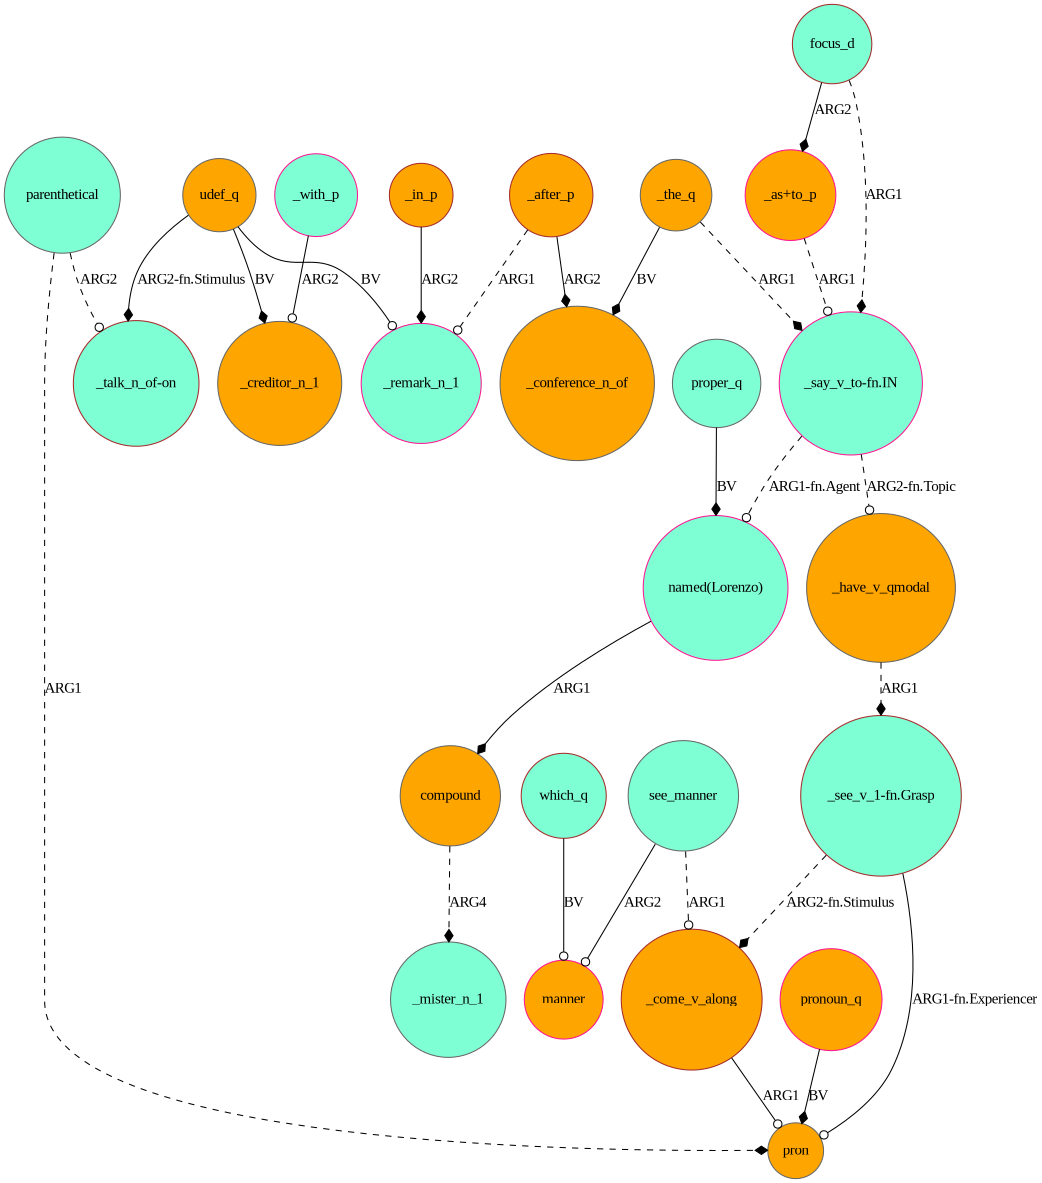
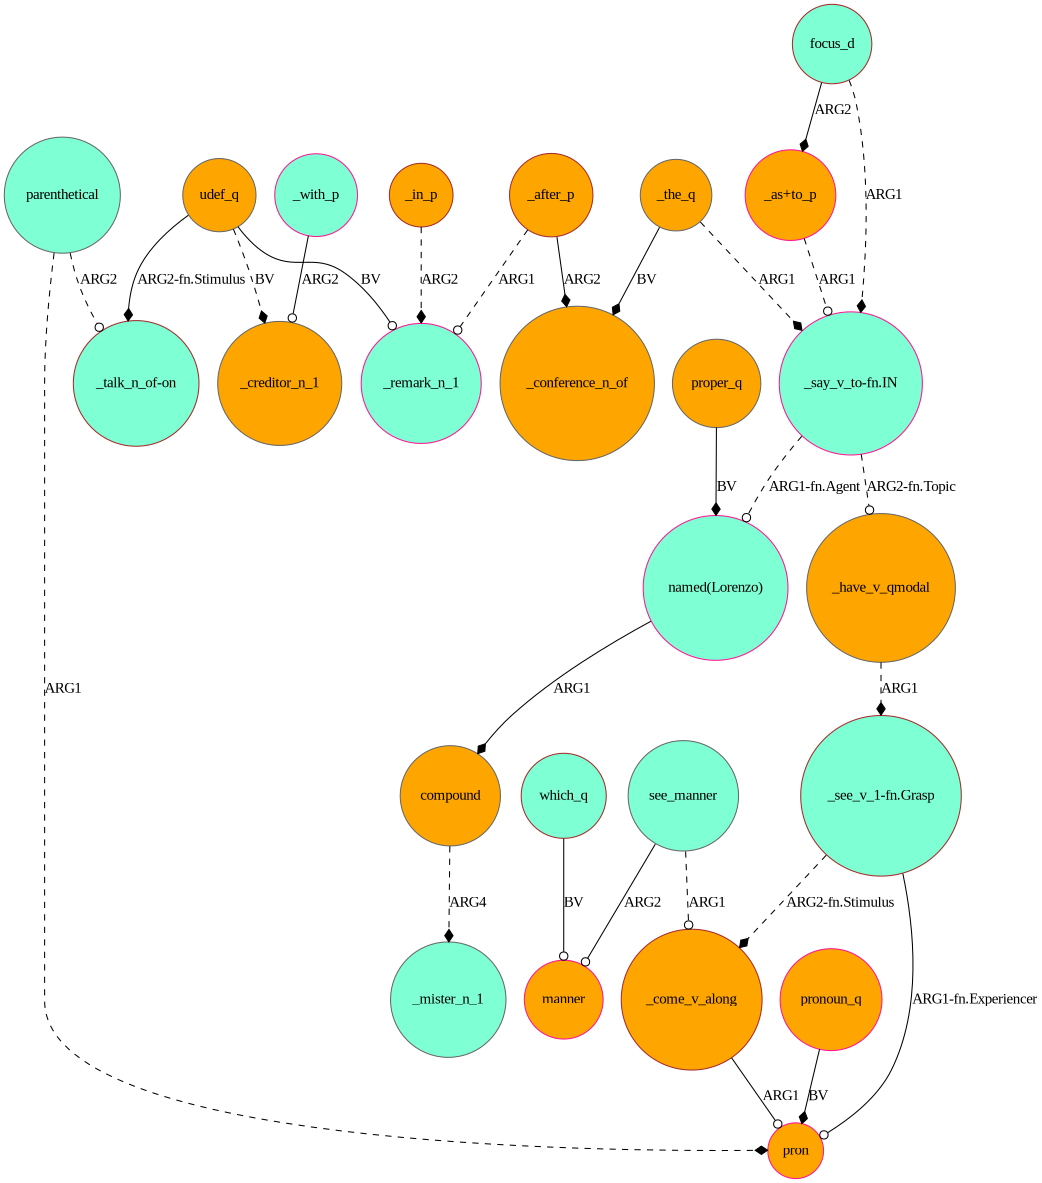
edge "udef_q" -> "_creditor_n_1": style solid -> dashed
edge "_in_p" -> "_remark_n_1": style solid -> dashed
node "proper_q": fillcolor aquamarine -> orange
node "pron": color gray40 -> deeppink
